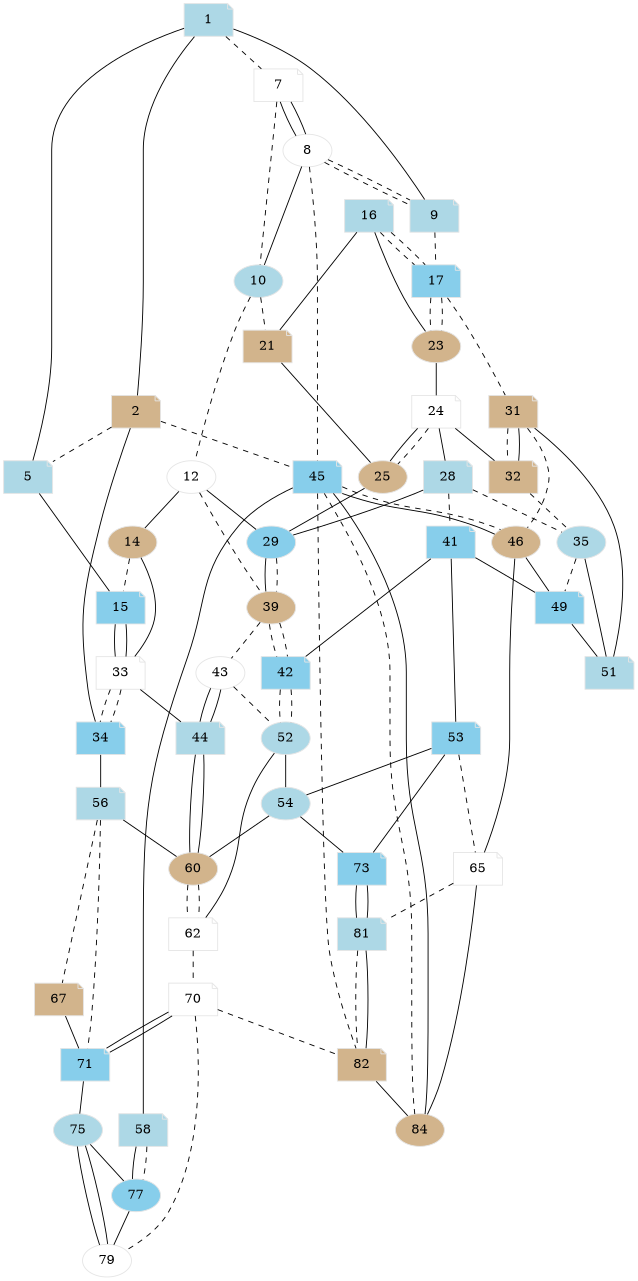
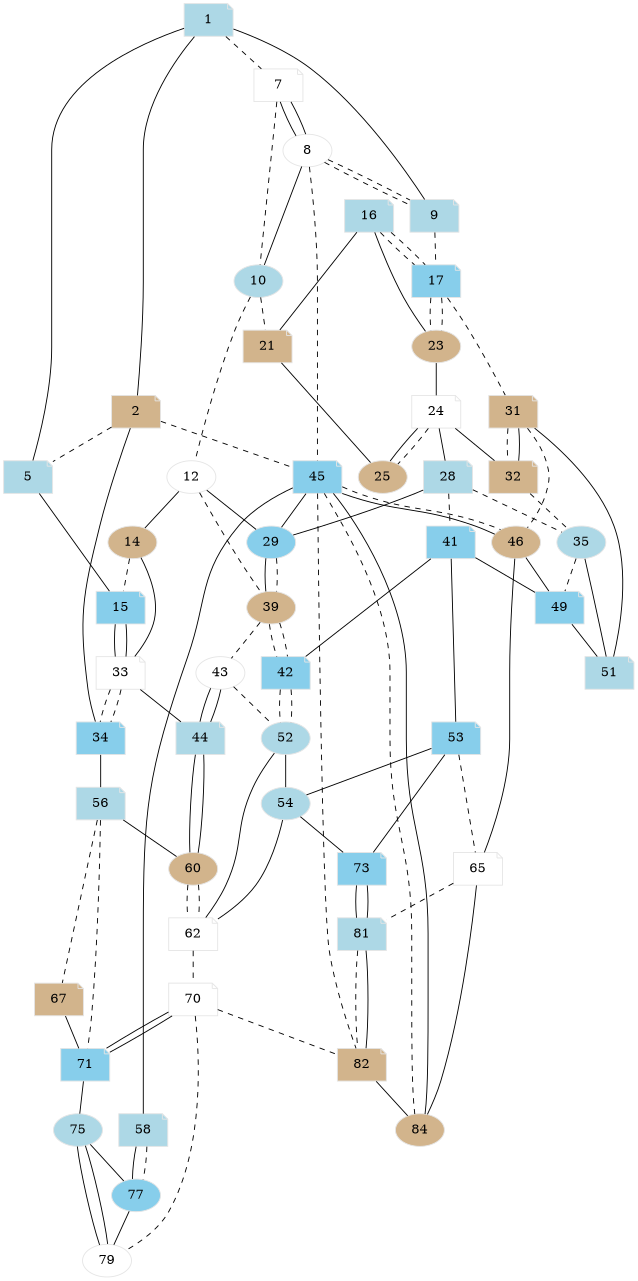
edge "25" -- "29": now "45" -- "29"
edge "54" -- "60": now "54" -- "62"
